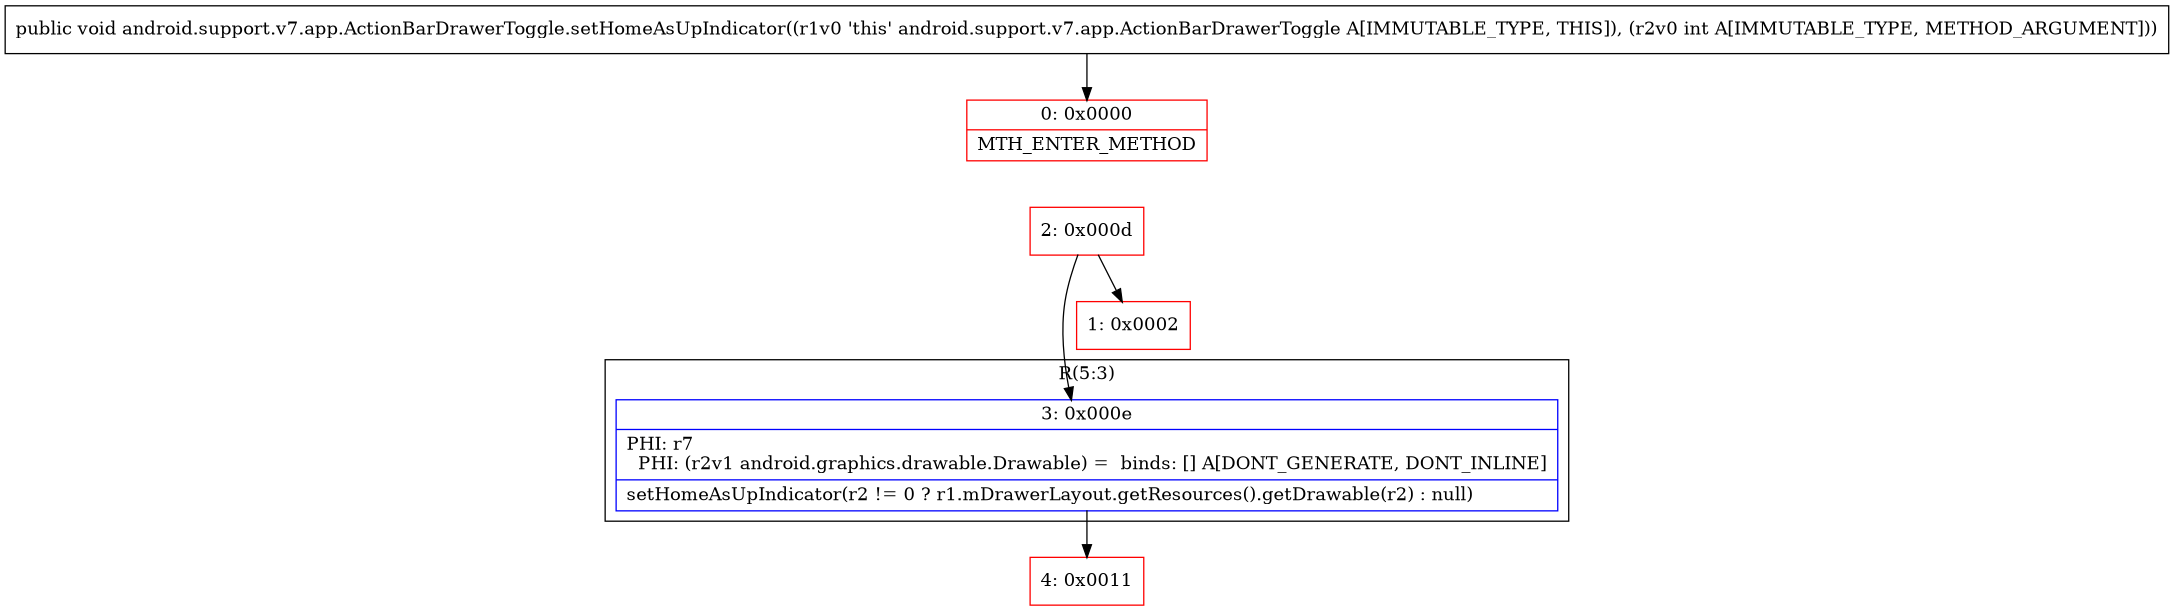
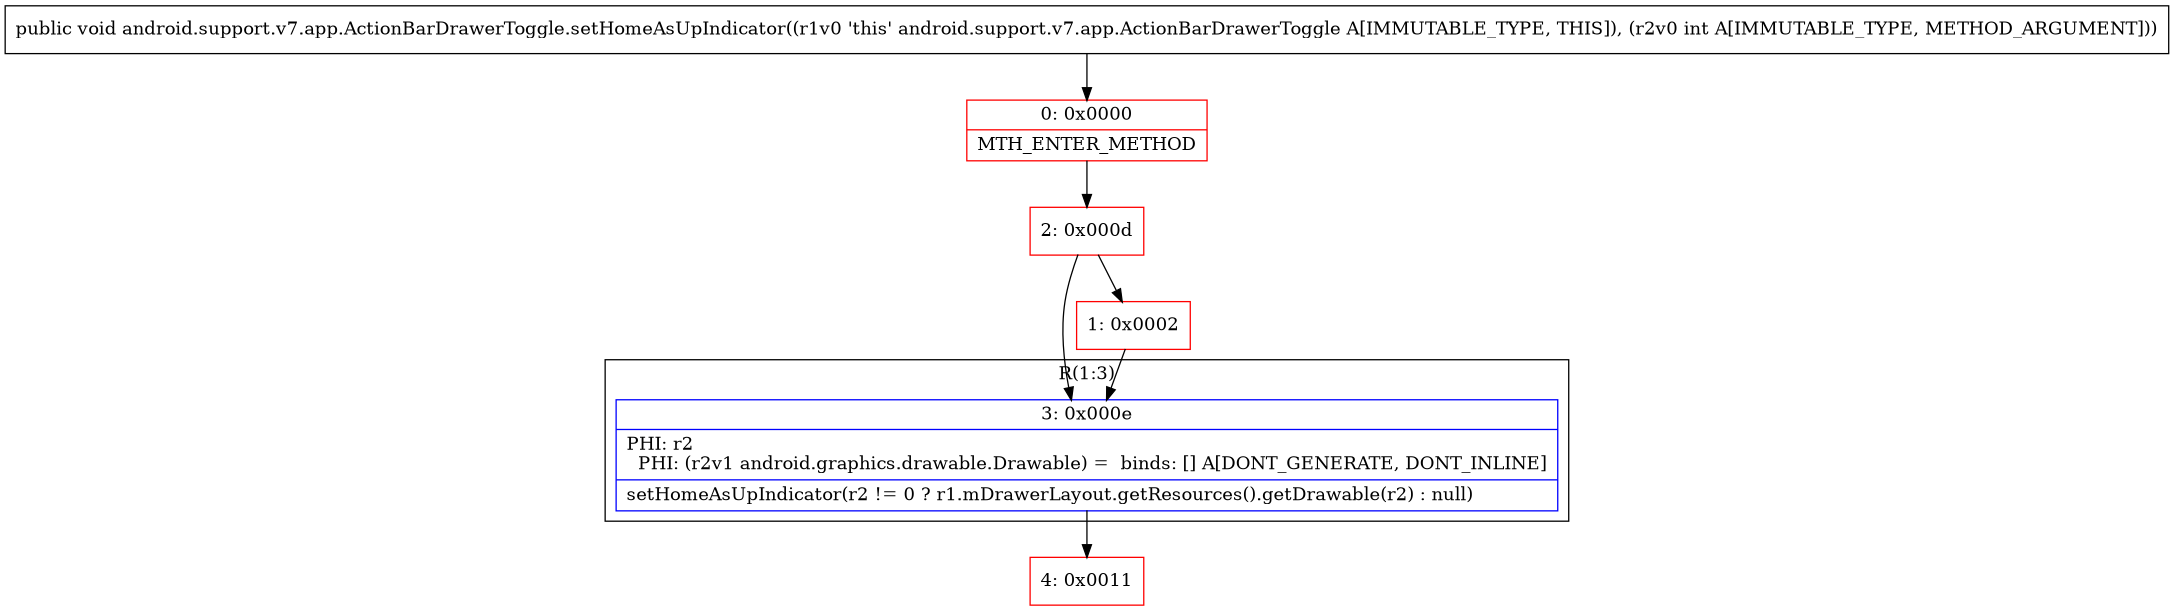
edge "0: 0x0000" -> "2: 0x000d": added
edge "1: 0x0002" -> "3: 0x000e": added
cluster "R(5:3)": label "R(5:3)" -> "R(1:3)"
node "3: 0x000e": text "PHI: r7" -> "PHI: r2"
